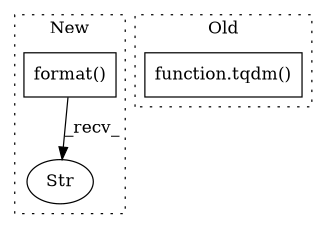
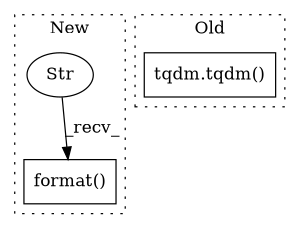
node "function.tqdm()": label "function.tqdm()" -> "tqdm.tqdm()"
edge "format()" -> "Str": reversed
